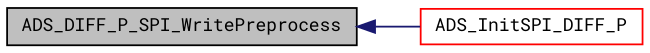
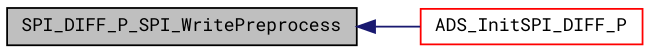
node "ADS_DIFF_P_SPI_WritePreprocess": label "ADS_DIFF_P_SPI_WritePreprocess" -> "SPI_DIFF_P_SPI_WritePreprocess"
